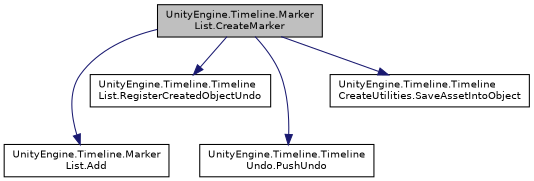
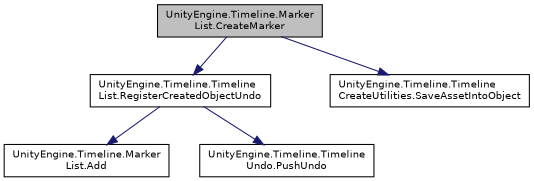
edge "UnityEngine.Timeline.Marker List.CreateMarker" -> "UnityEngine.Timeline.Marker List.Add": now "UnityEngine.Timeline.Timeline List.RegisterCreatedObjectUndo" -> "UnityEngine.Timeline.Marker List.Add"
edge "UnityEngine.Timeline.Marker List.CreateMarker" -> "UnityEngine.Timeline.Timeline Undo.PushUndo": now "UnityEngine.Timeline.Timeline List.RegisterCreatedObjectUndo" -> "UnityEngine.Timeline.Timeline Undo.PushUndo"
